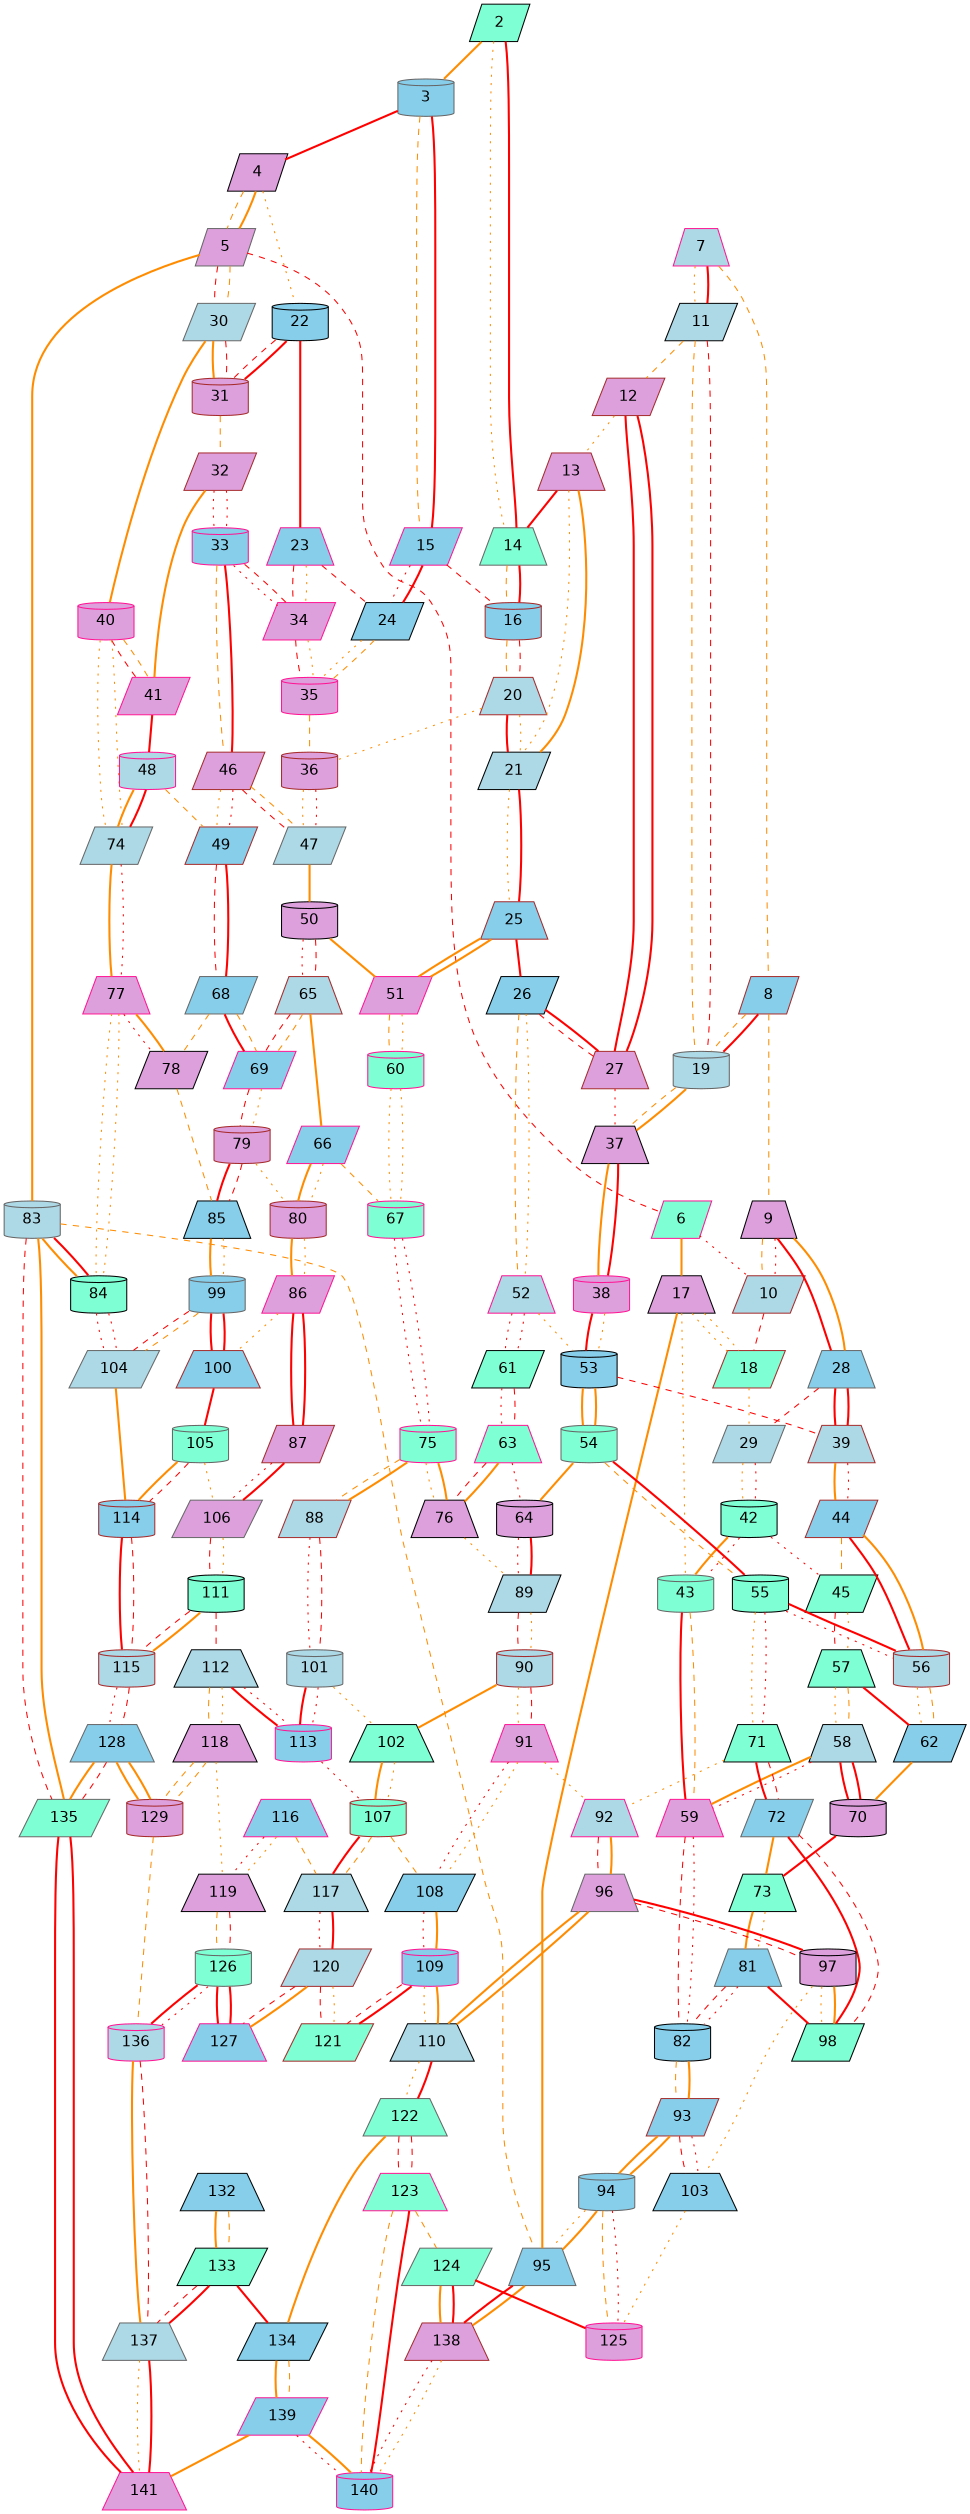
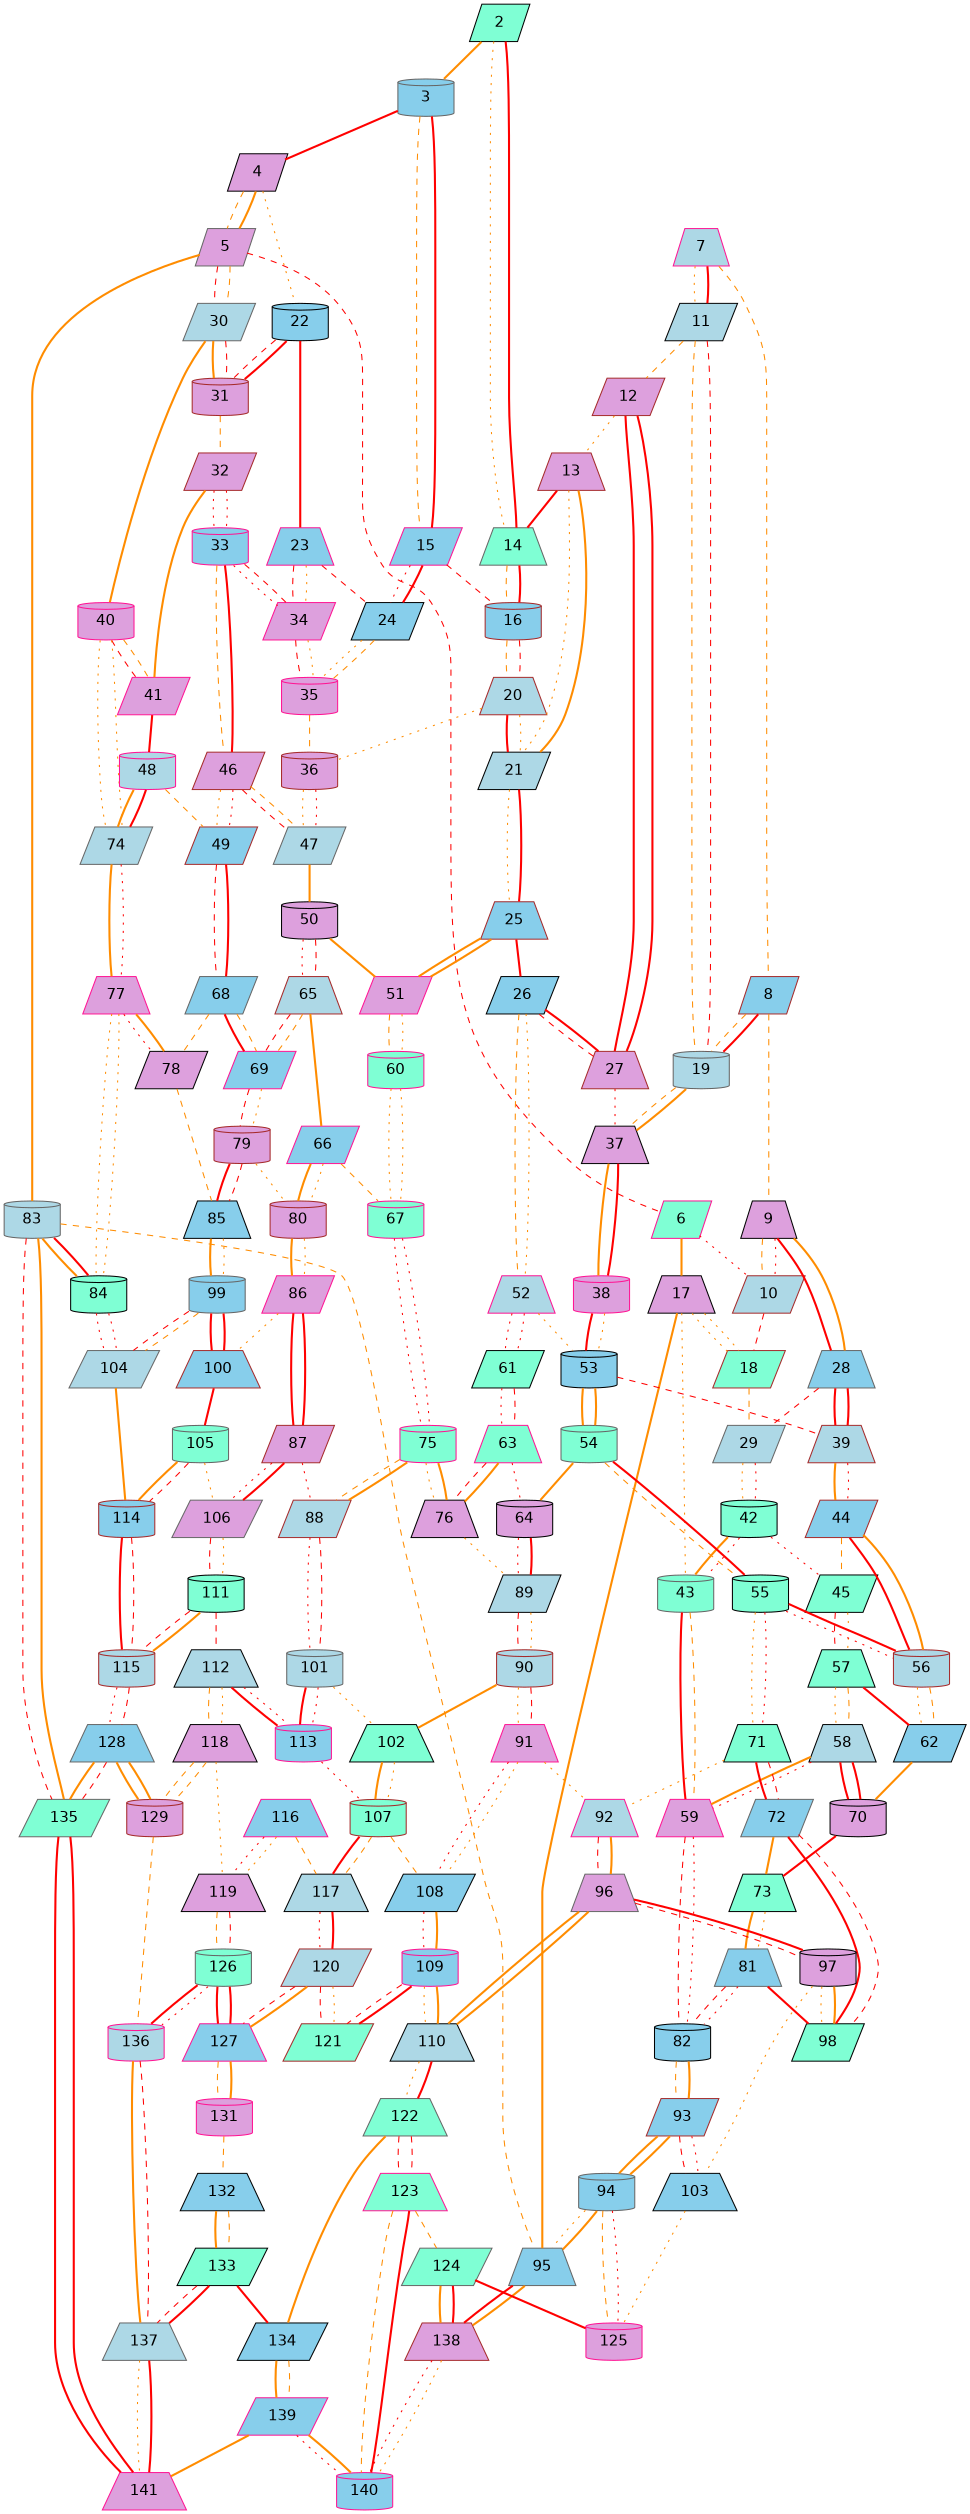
edge "18" -- "29": style dotted -> dashed
edge "87" -- "88": added
node "131": added
